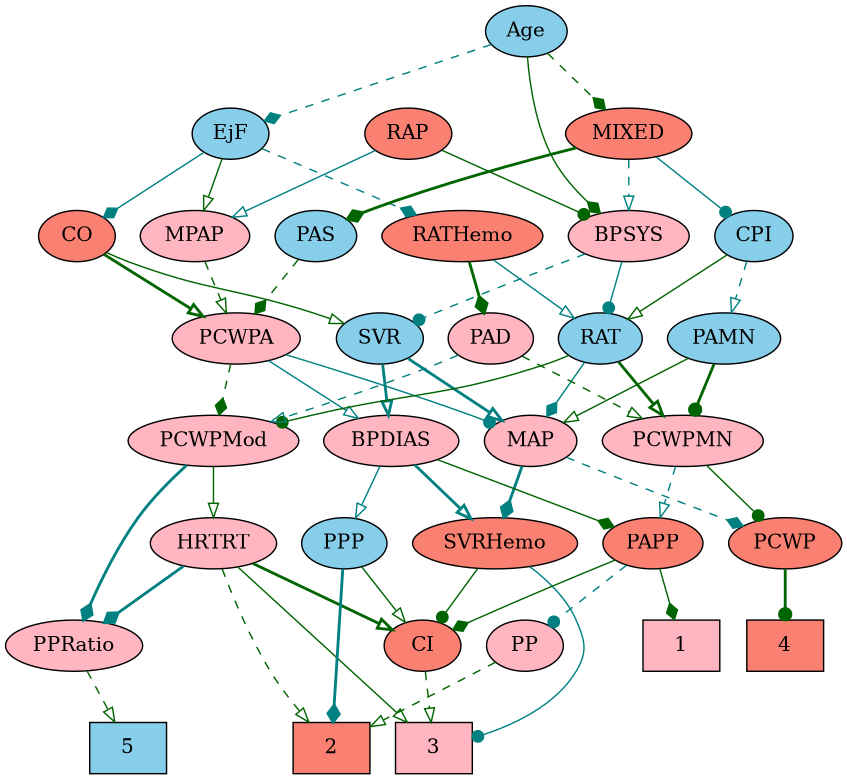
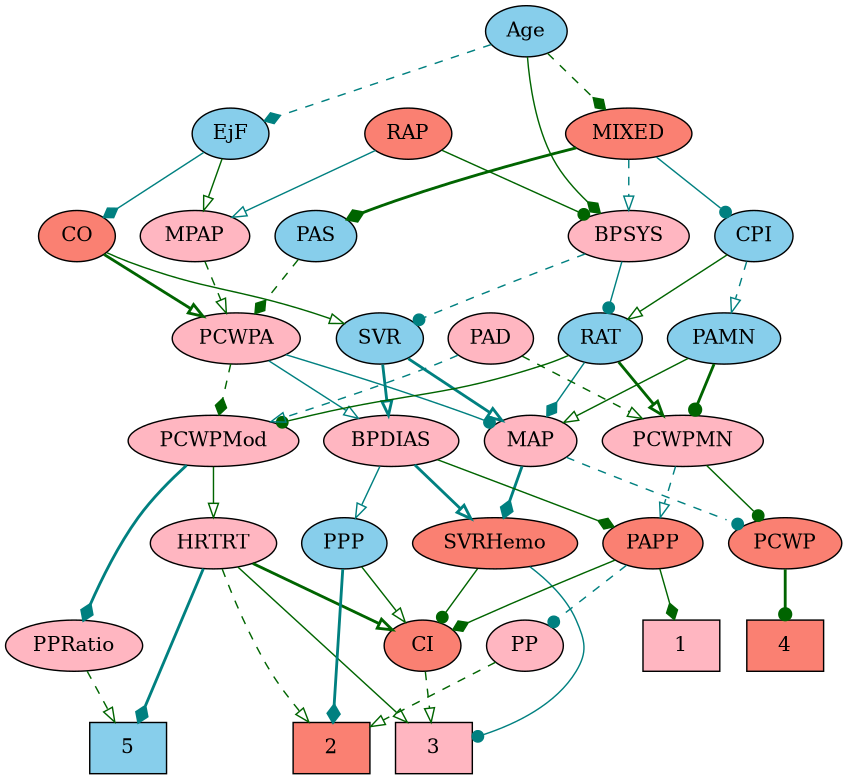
node "RATHemo": removed
edge "MAP" -> "PCWP": arrowhead diamond -> dot
edge "HRTRT" -> "PPRatio": now "HRTRT" -> "5"
